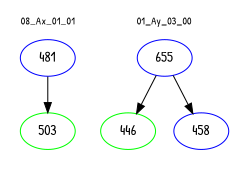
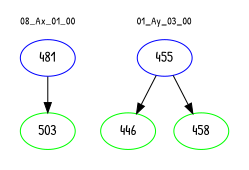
cluster "08_Ax_01_01": label "08_Ax_01_01" -> "08_Ax_01_00"
node "655": label "655" -> "455"
node "458": color blue -> green
